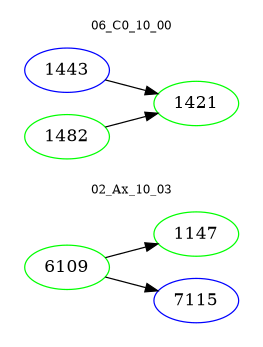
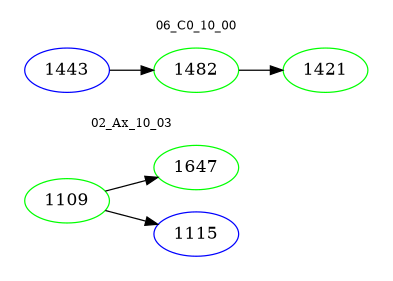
edge "1443" -> "1421": now "1443" -> "1482"
node "1147": label "1147" -> "1647"
node "6109": label "6109" -> "1109"
node "7115": label "7115" -> "1115"
